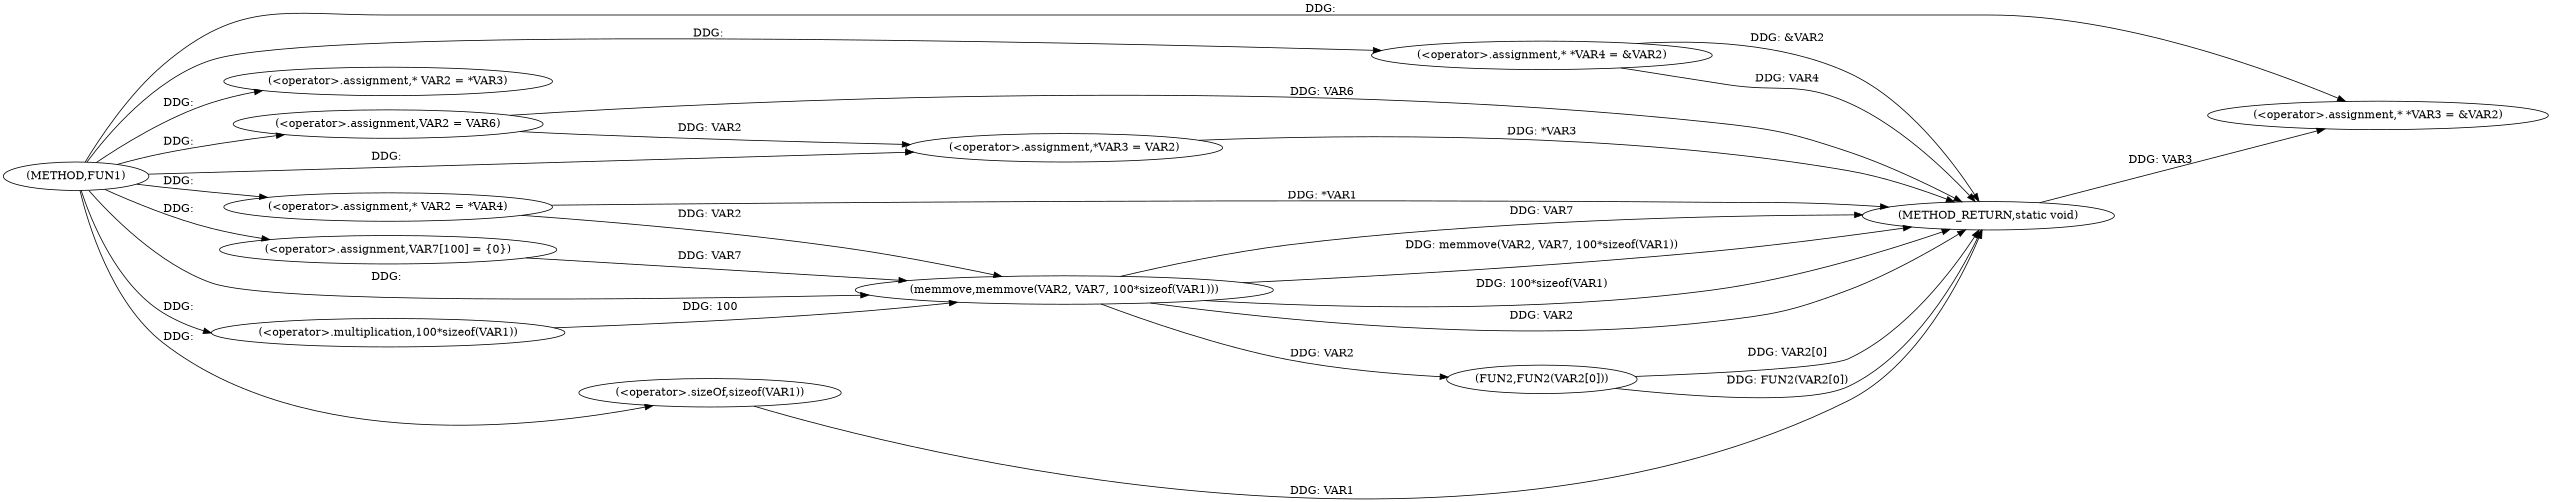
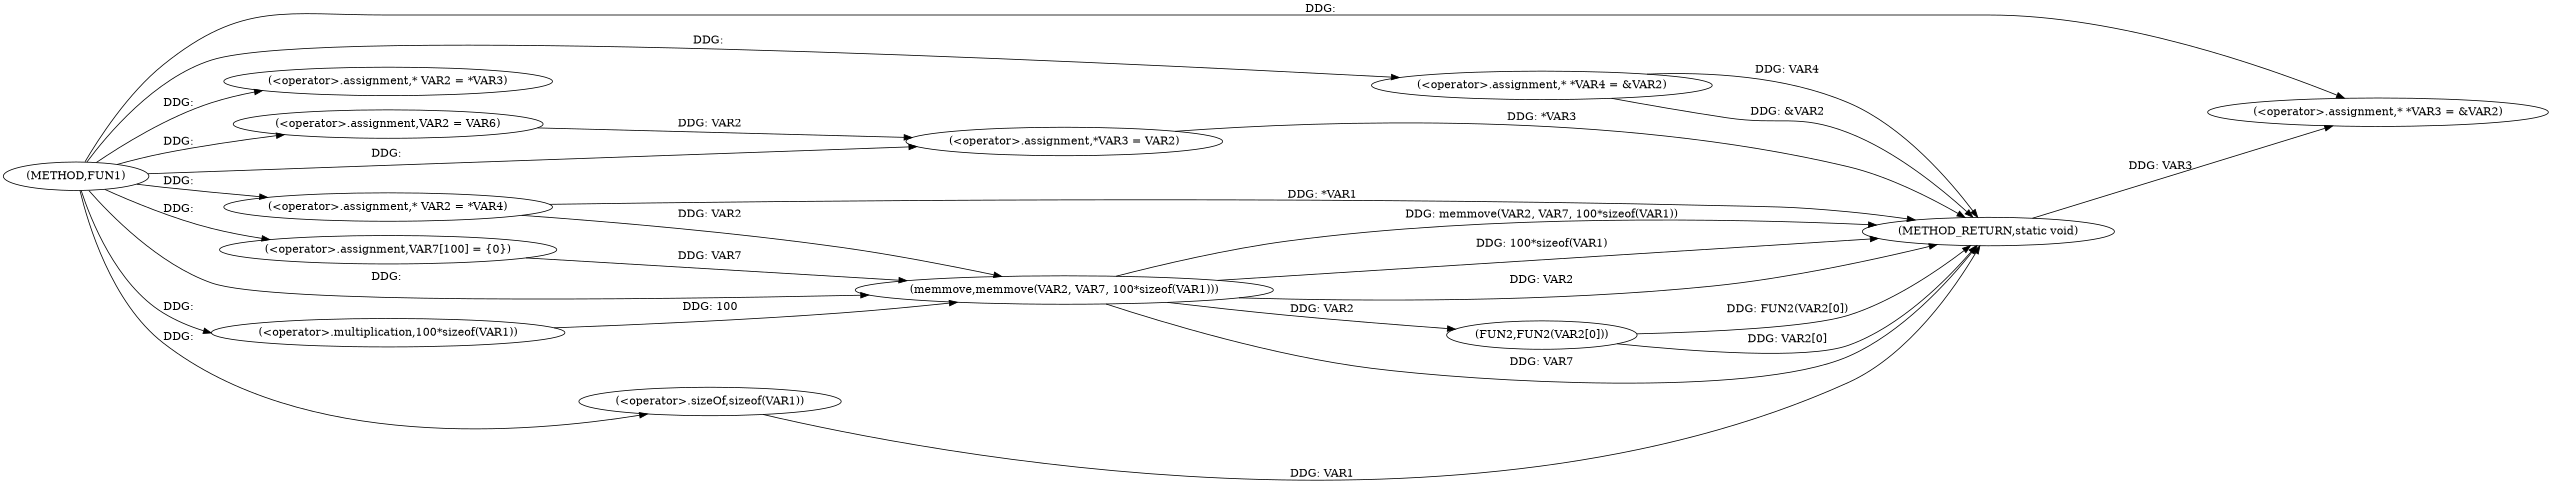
edge "(<operator>.assignment,VAR2 = VAR6)" -> "(METHOD_RETURN,static void)": removed, label "DDG: VAR6"
